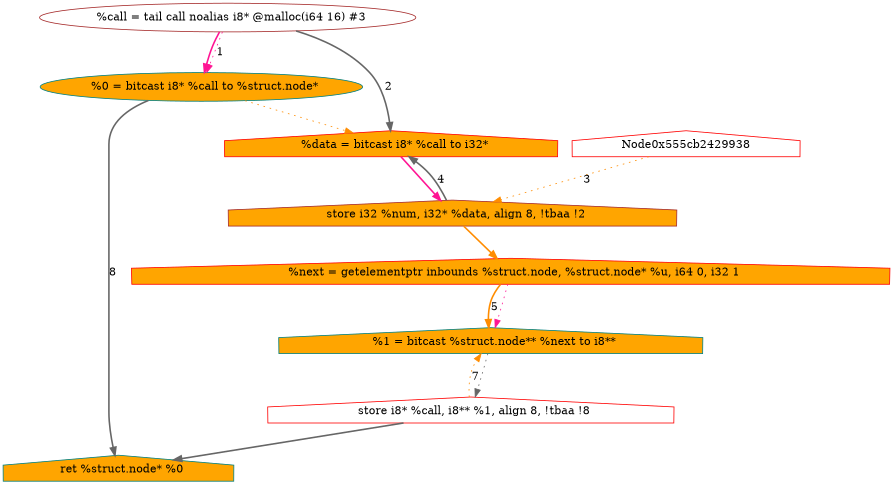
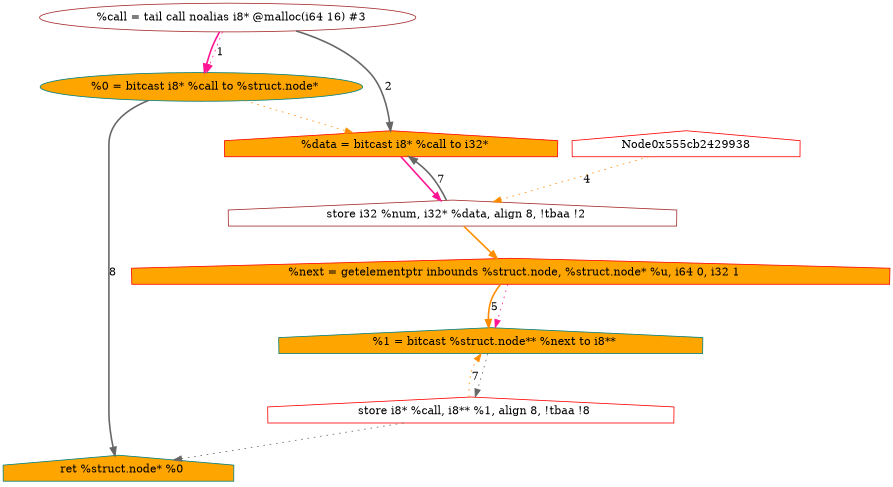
edge "store i32 %num, i32* %data, align 8, !tbaa !2" -> "%data = bitcast i8* %call to i32*": label "4" -> "7"
edge "Node0x555cb2429938" -> "store i32 %num, i32* %data, align 8, !tbaa !2": label "3" -> "4"
node "store i32 %num, i32* %data, align 8, !tbaa !2": fillcolor orange -> white
edge "store i8* %call, i8** %1, align 8, !tbaa !8" -> "ret %struct.node* %0": style bold -> dotted
